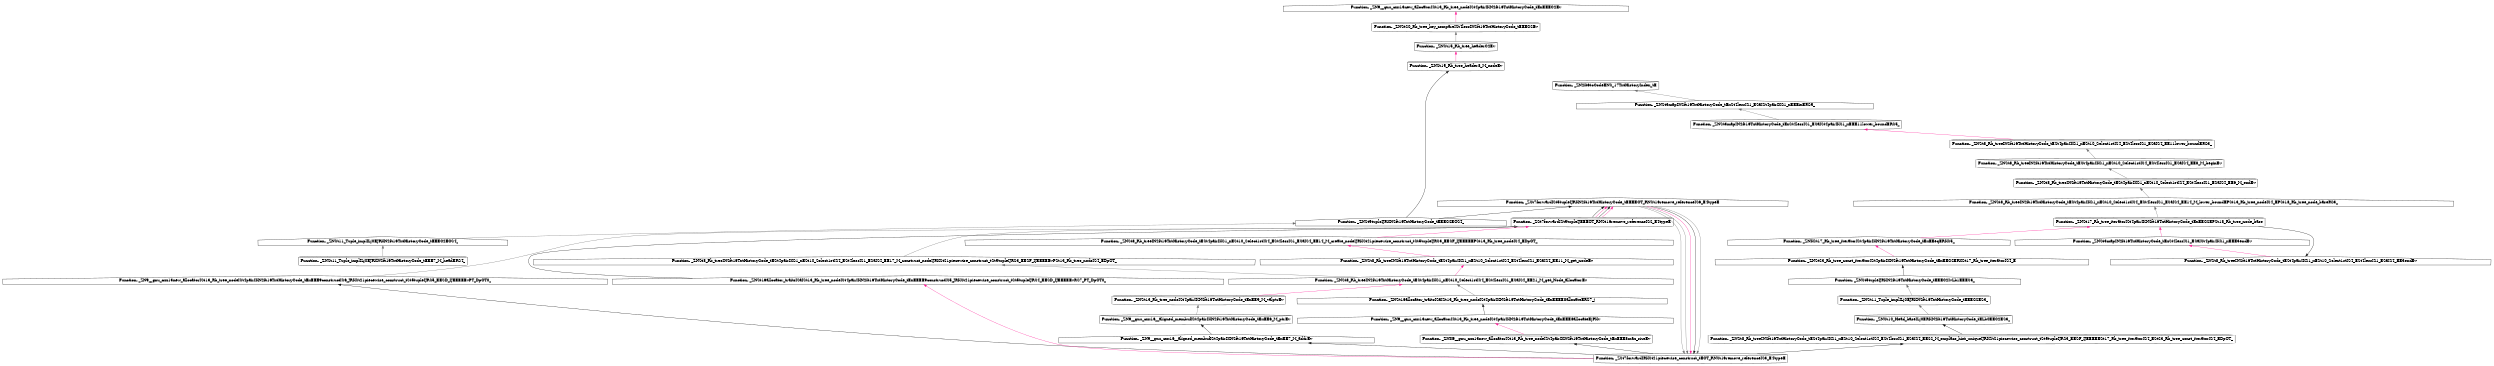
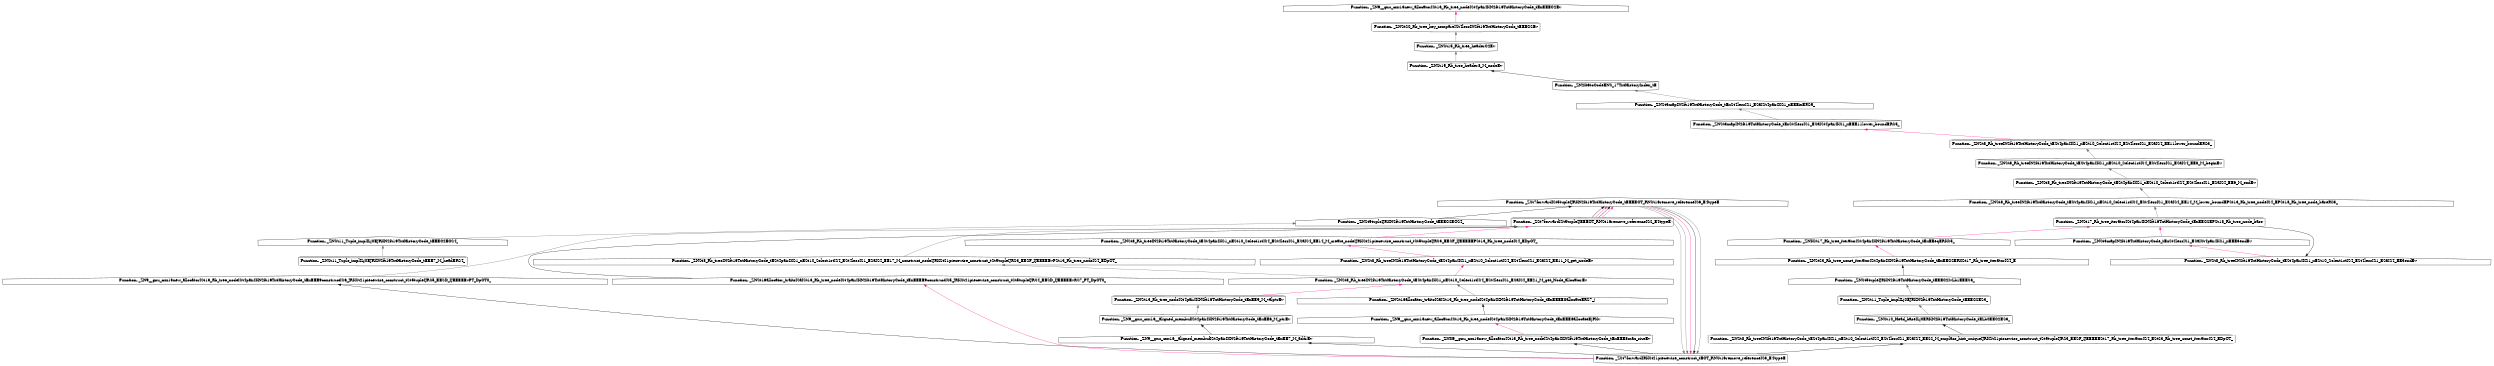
edge "Function- _ZNSt15_Rb_tree_header8_M_nodeEv" -> "Function- _ZNSt15_Rb_tree_headerC2Ev": color deeppink -> gray40
edge "Function- _ZNSt5tupleIJRKN2ft16TxtHistoryCode_tEEEC2EOS4_" -> "Function- _ZNSt15_Rb_tree_header8_M_nodeEv": now "Function- _ZN2ft6toCodeENS_17TxtHistoryIndex_tE" -> "Function- _ZNSt15_Rb_tree_header8_M_nodeEv"
